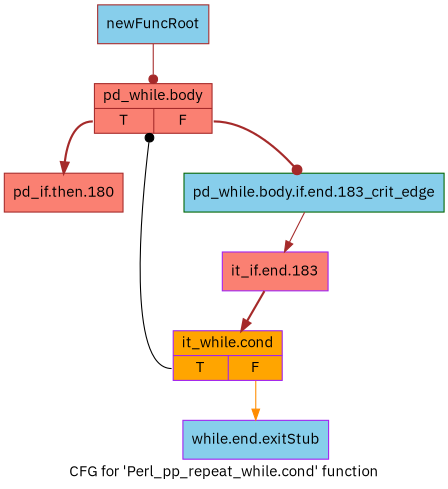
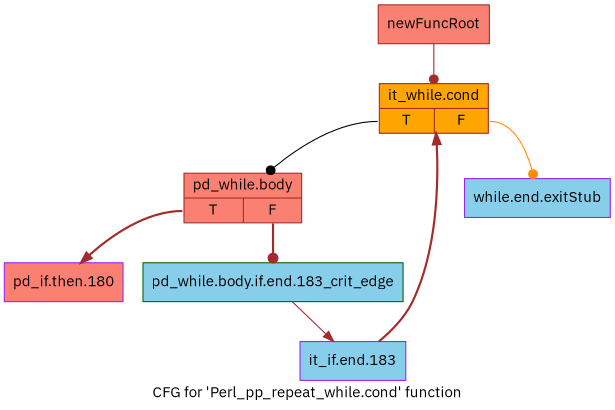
node "newFuncRoot": fillcolor skyblue -> salmon
edge "newFuncRoot" -> "pd_while.body": now "newFuncRoot" -> "it_while.cond"
node "pd_if.then.180": color brown -> purple
node "it_if.end.183": fillcolor salmon -> skyblue
node "it_while.cond": color purple -> brown
edge "it_while.cond" -> "while.end.exitStub": arrowhead normal -> dot
